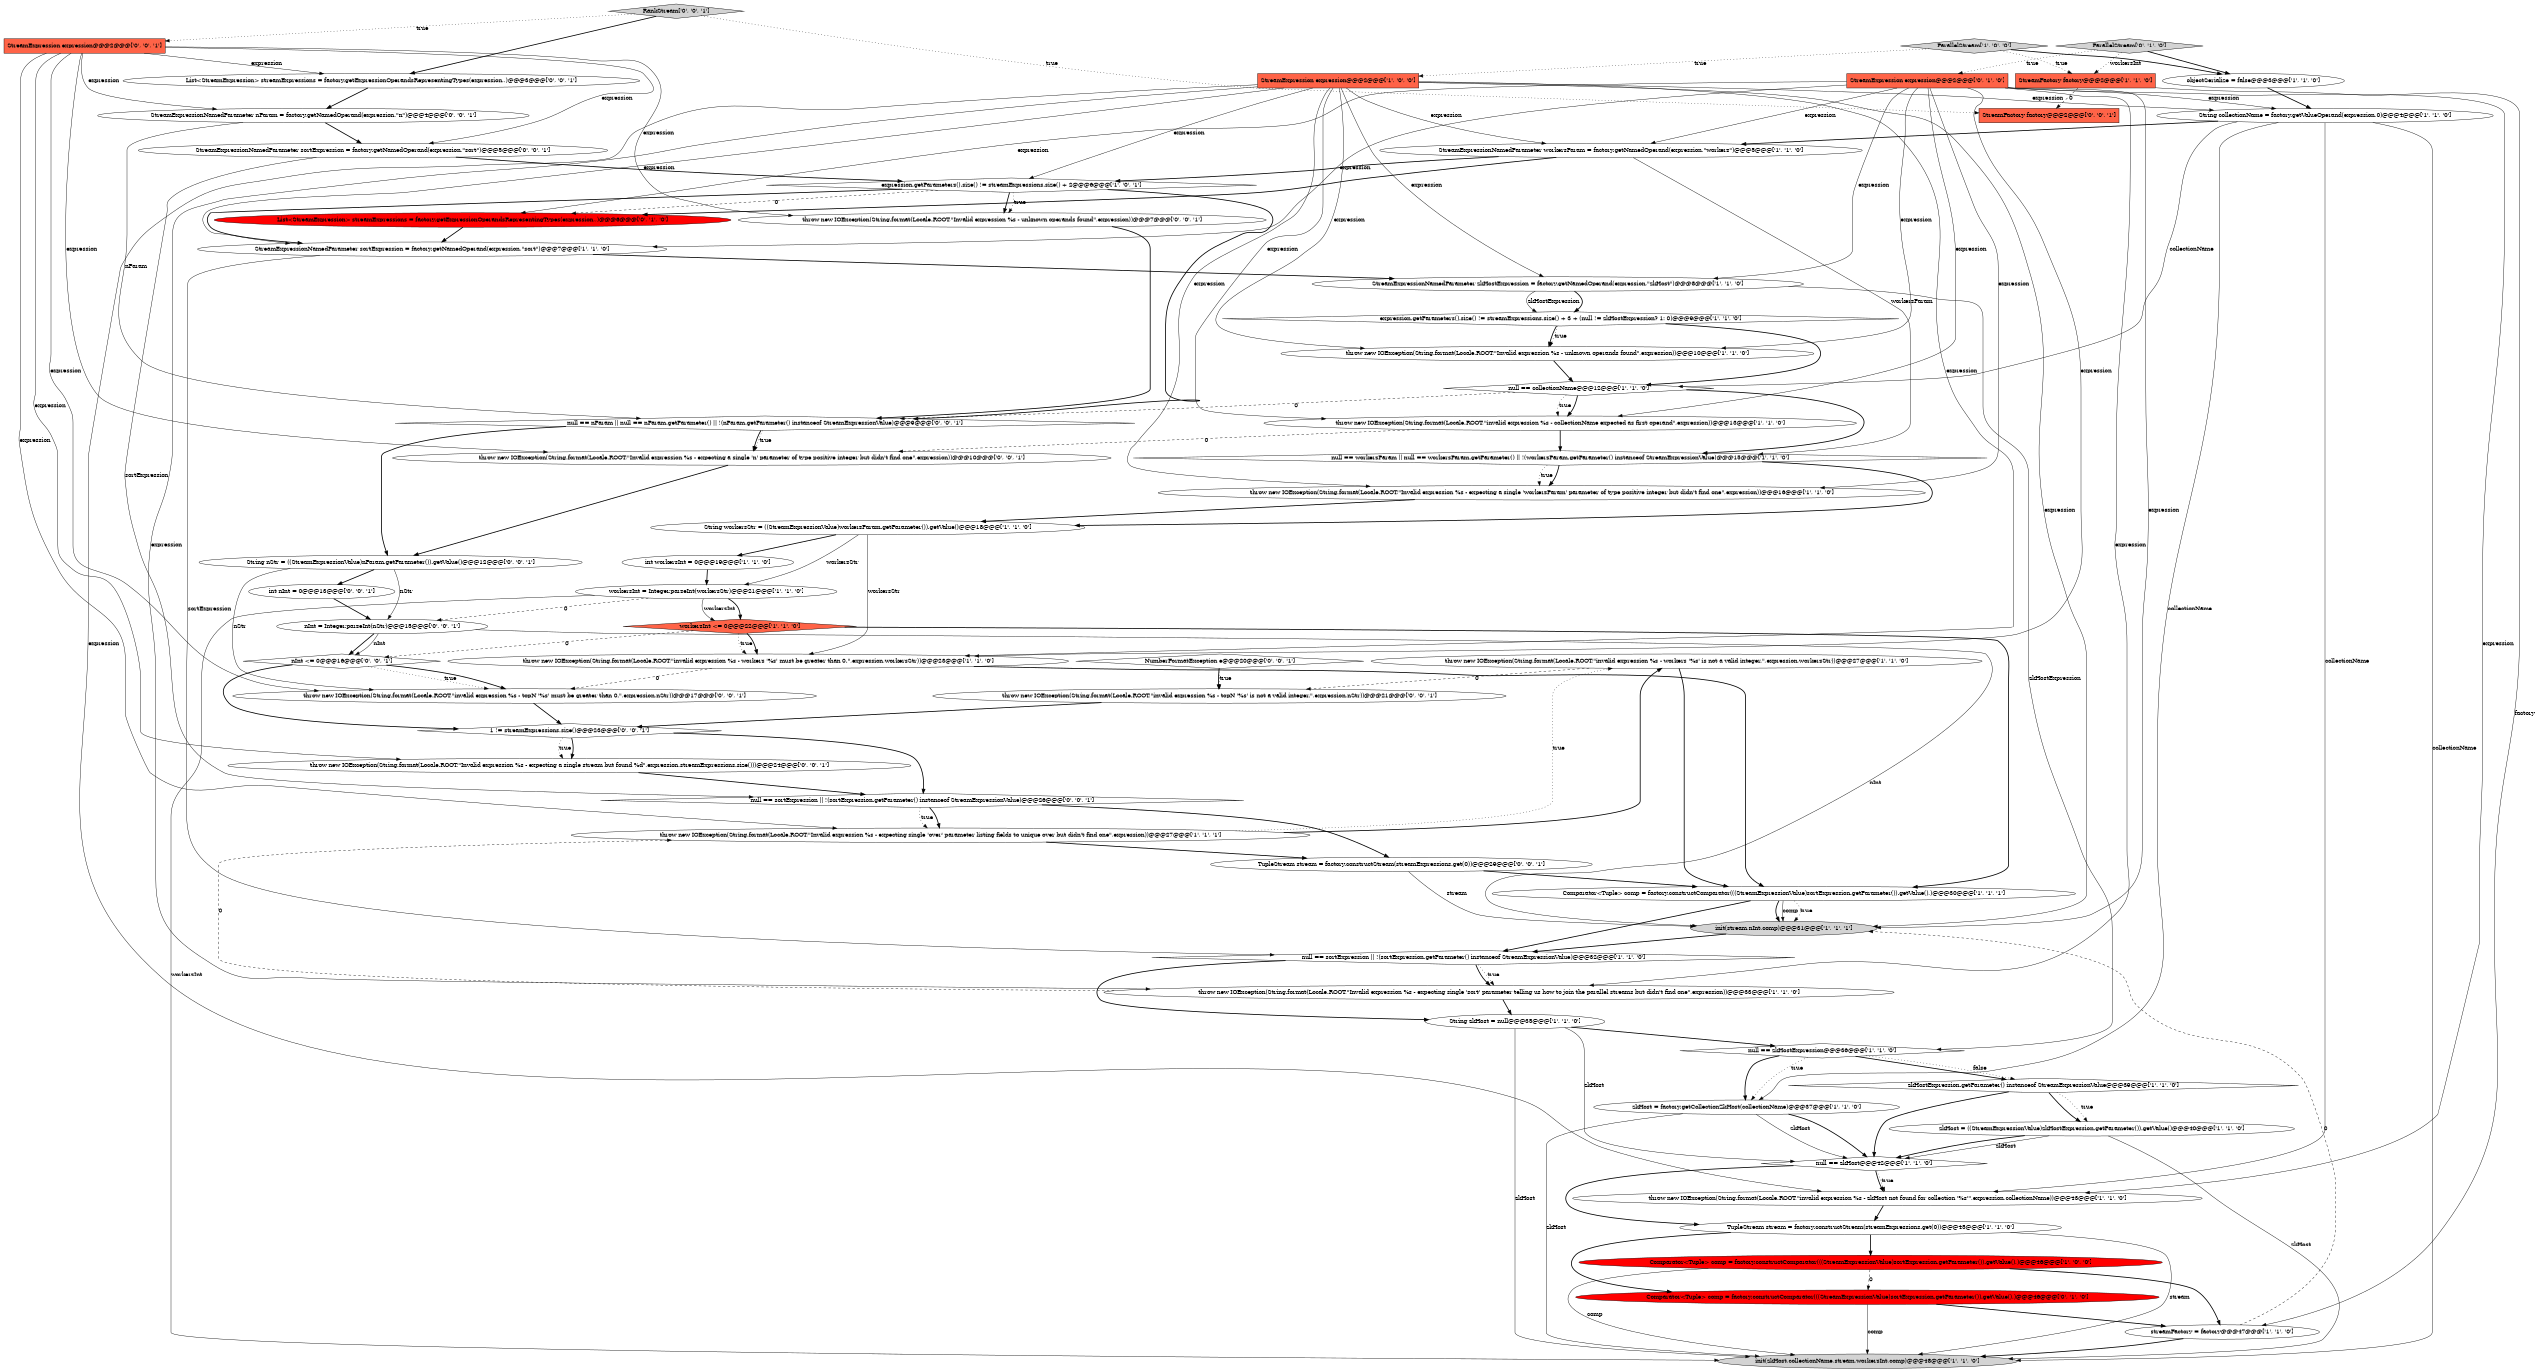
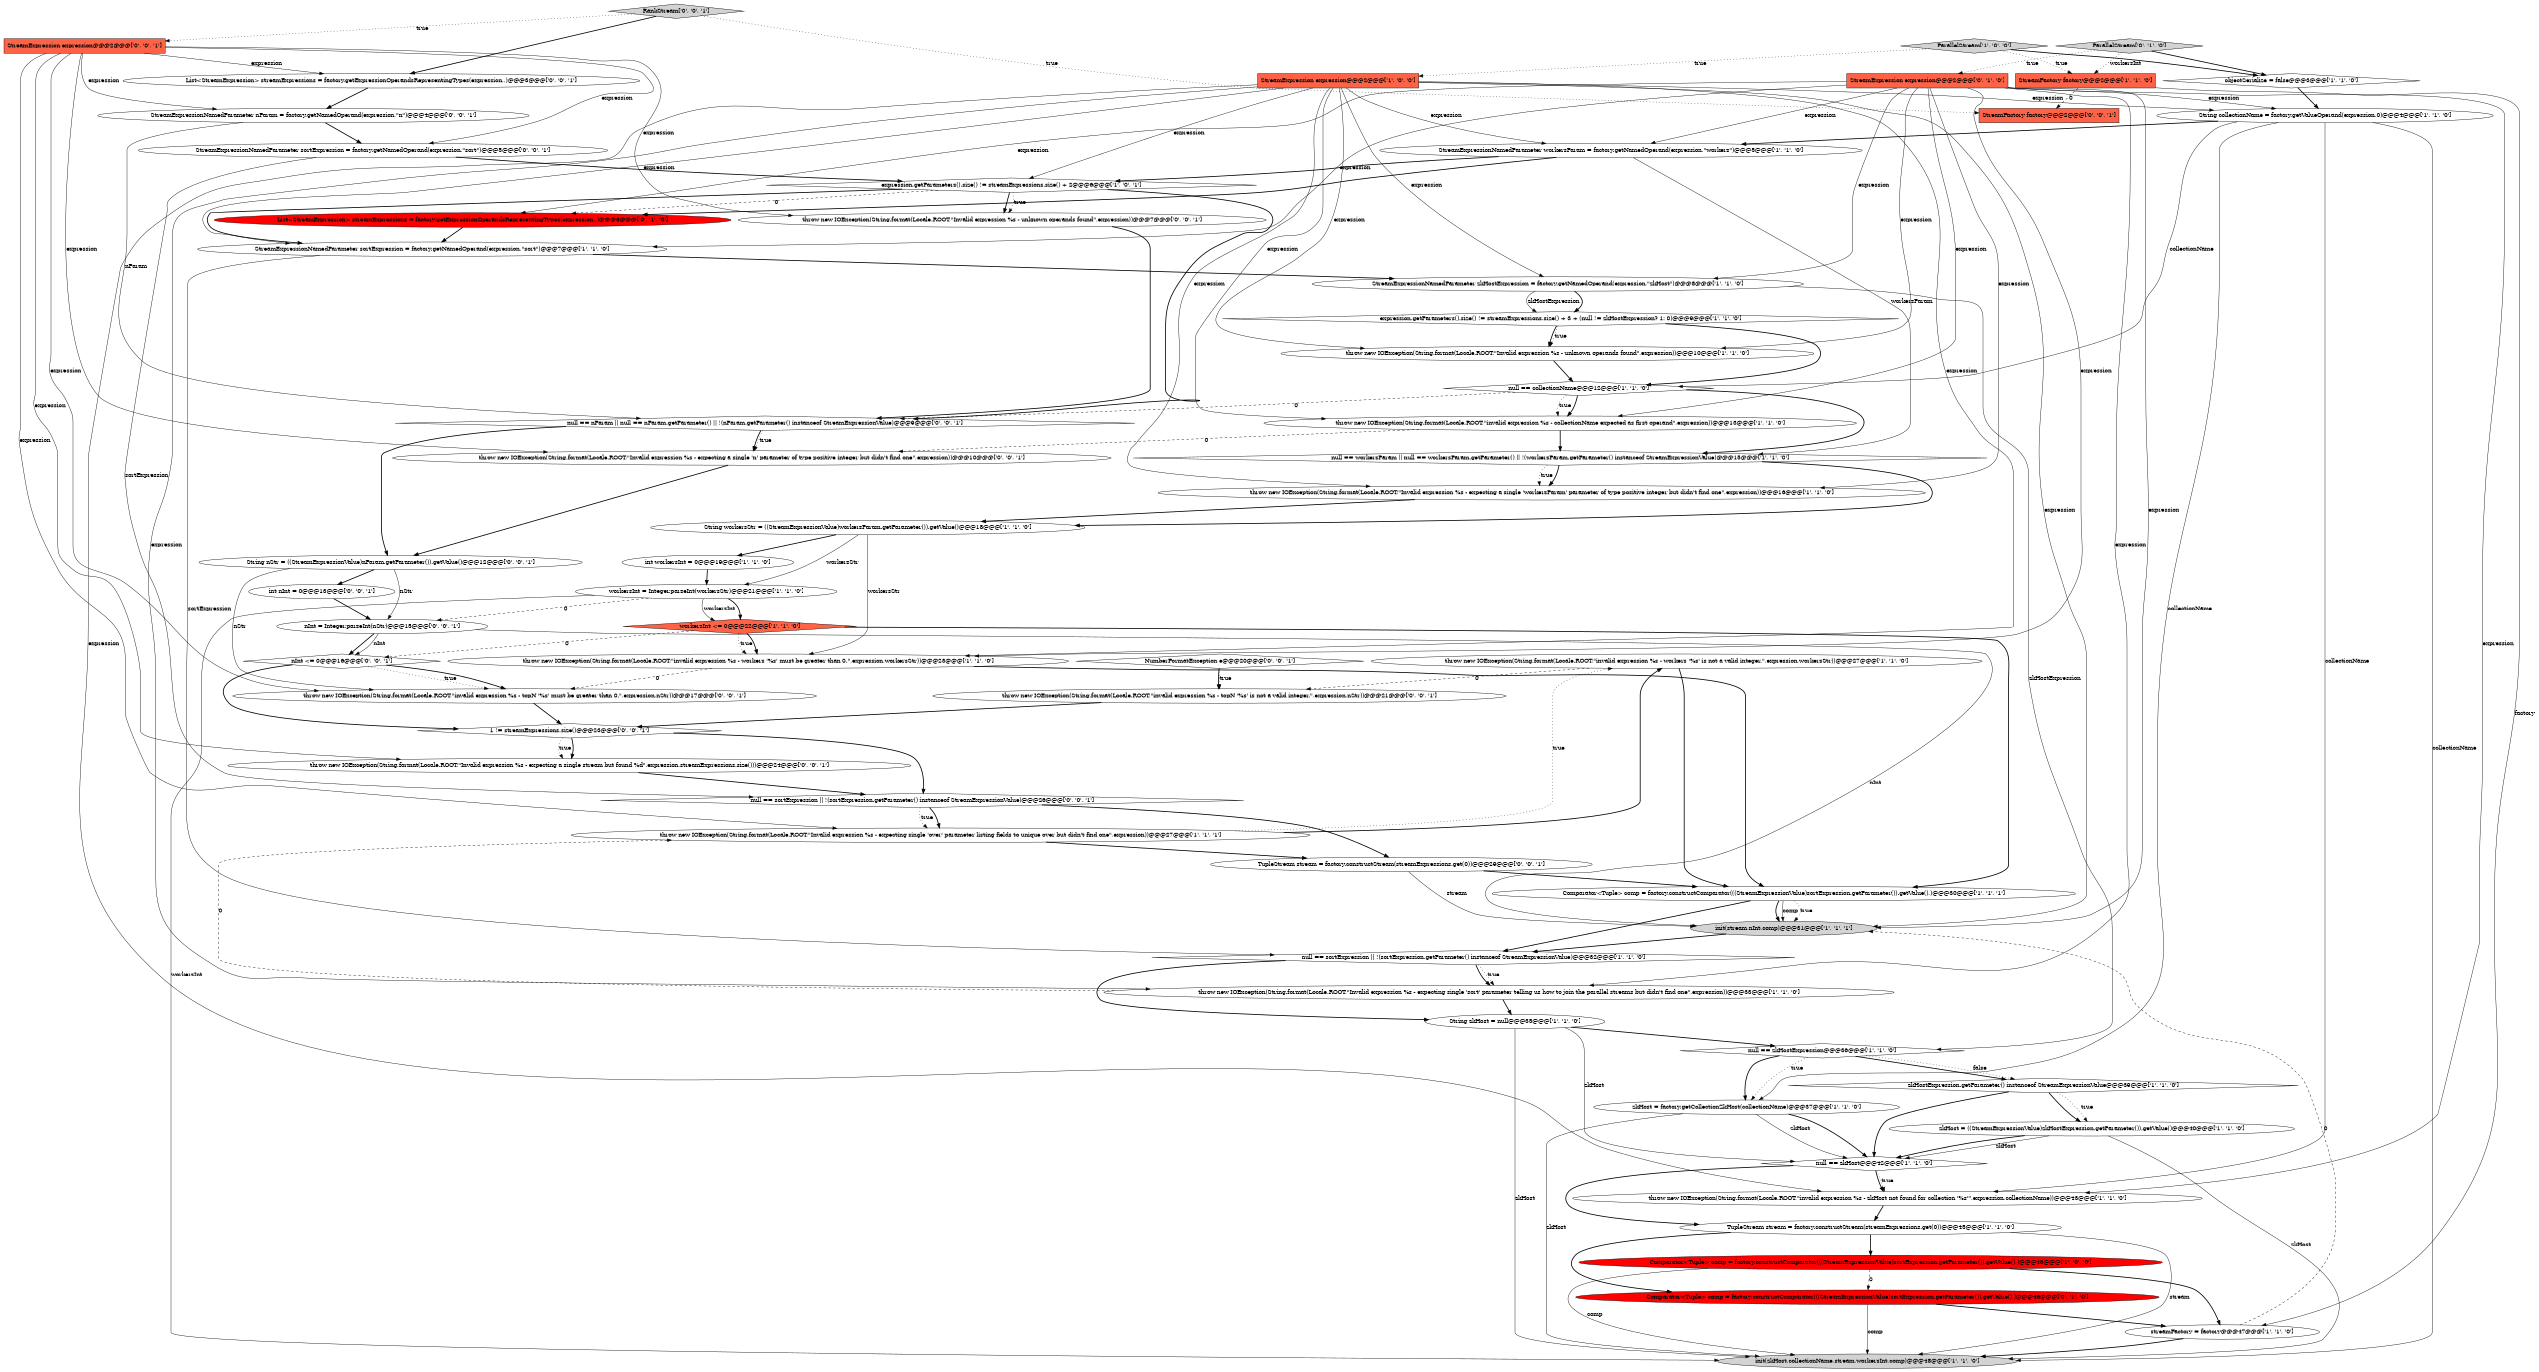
node "objectSerialize = false@@@3@@@['1', '1', '0']": shape ellipse -> diamond
